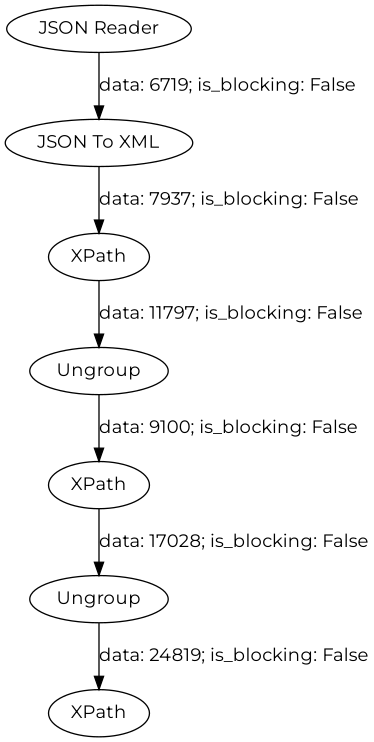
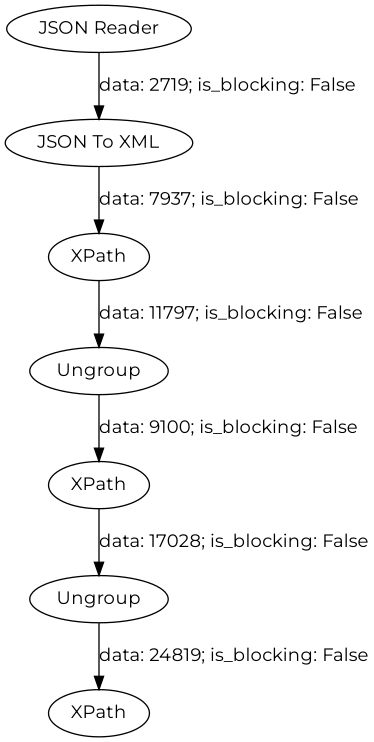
edge "JSON Reader" -> "JSON To XML": label "data: 6719; is_blocking: False" -> "data: 2719; is_blocking: False"
